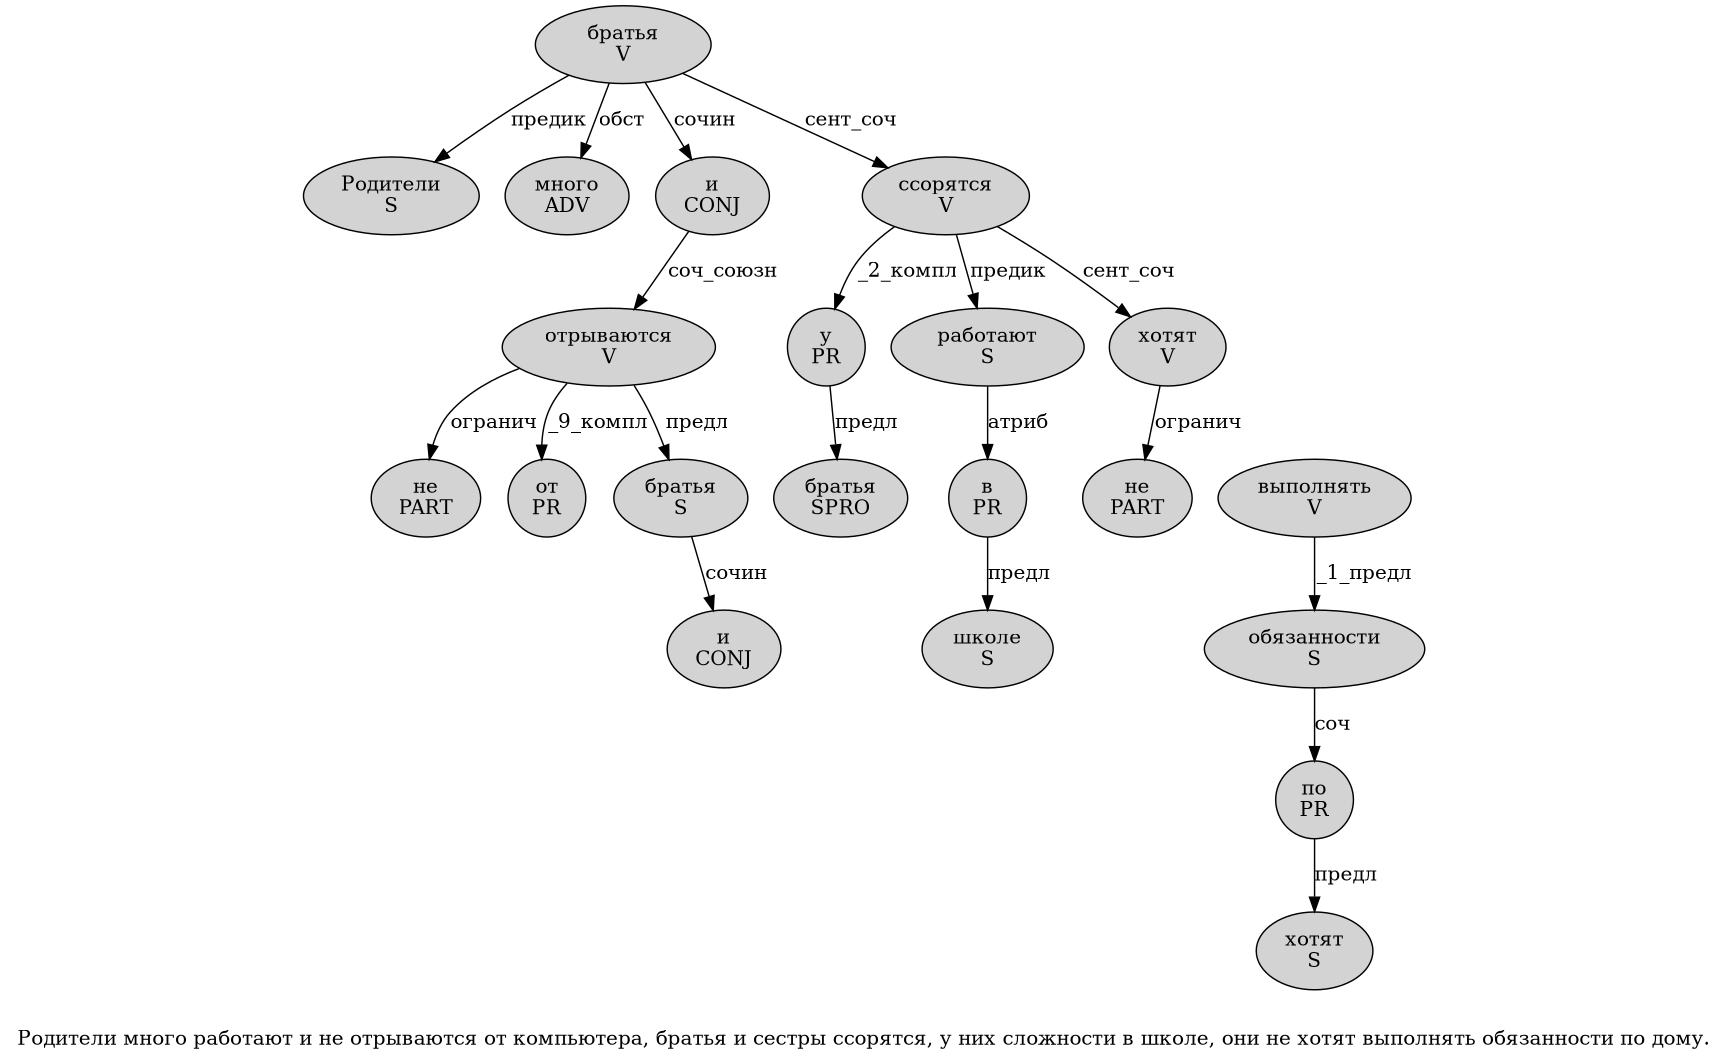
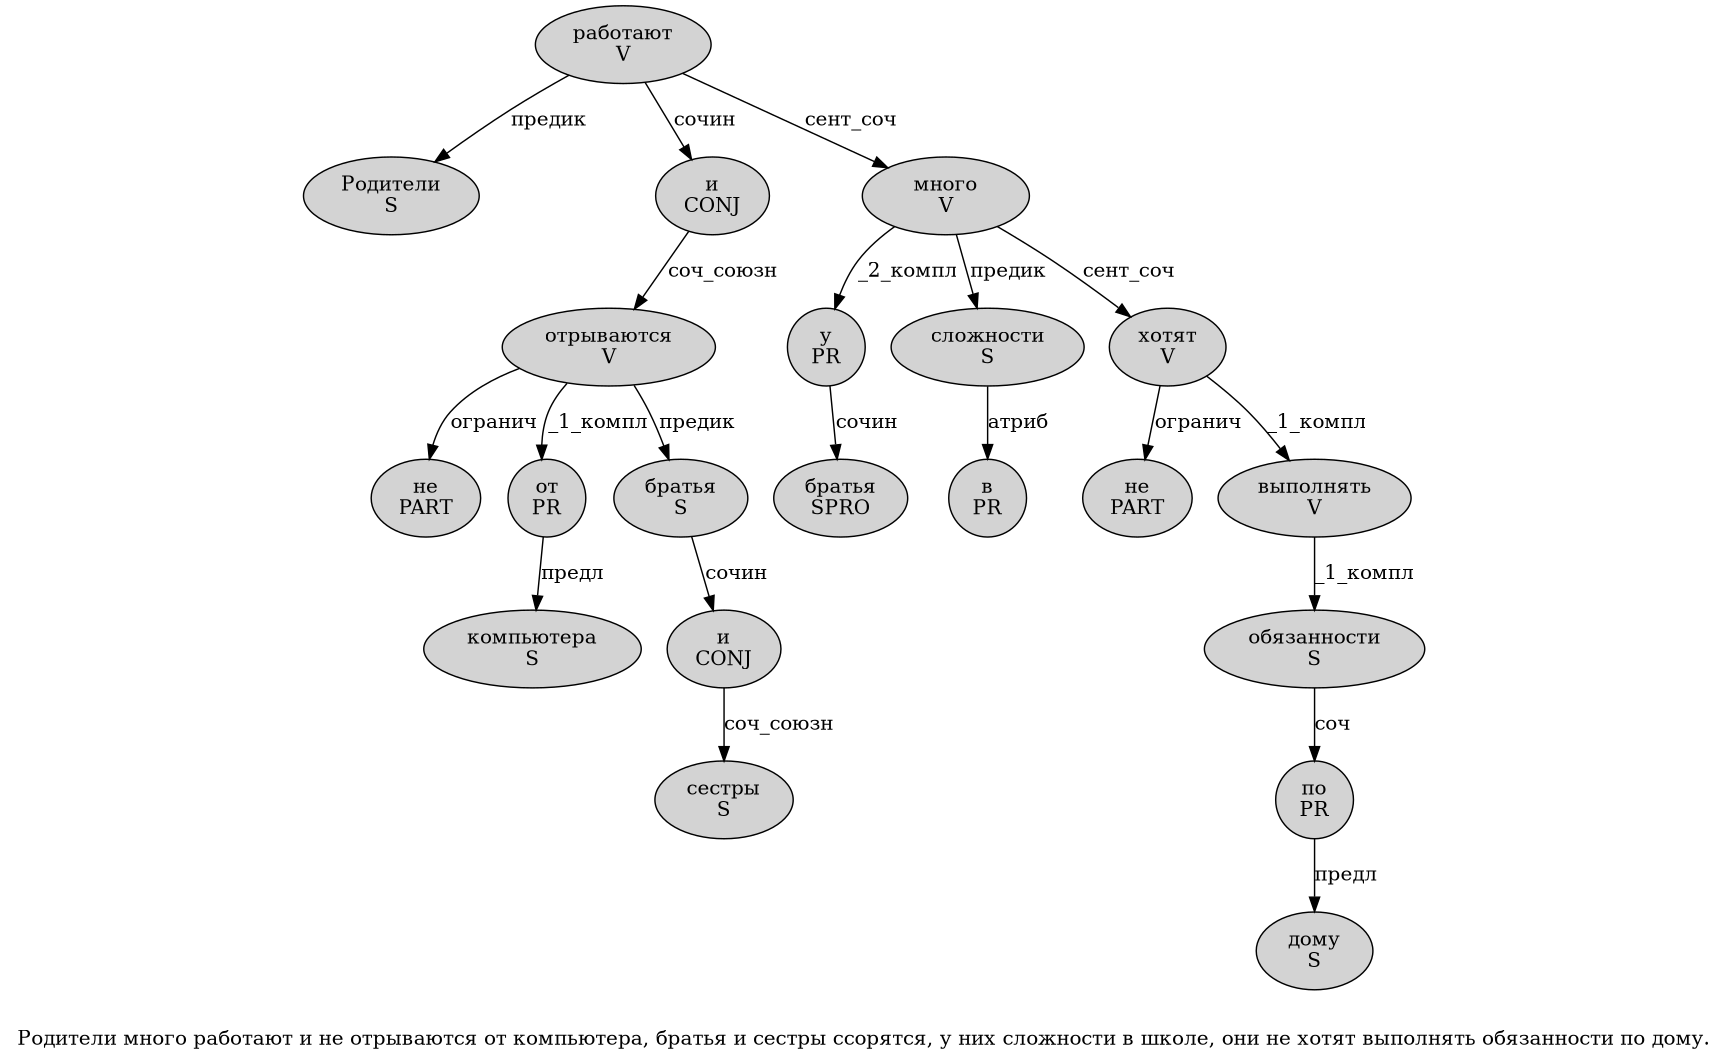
node "братья V": label "братья V" -> "работают V"
node "много ADV": removed
node "ссорятся V": label "ссорятся V" -> "много V"
node "работают S": label "работают S" -> "сложности S"
edge "хотят V" -> "выполнять V": added, label "_1_компл"
edge "отрываются V" -> "от PR": label "_9_компл" -> "_1_компл"
edge "отрываются V" -> "братья S": label "предл" -> "предик"
edge "у PR" -> "братья SPRO": label "предл" -> "сочин"
edge "выполнять V" -> "обязанности S": label "_1_предл" -> "_1_компл"
node "компьютера S": added
node "школе S": removed
node "сестры S": added
node "хотят S": label "хотят S" -> "дому S"
